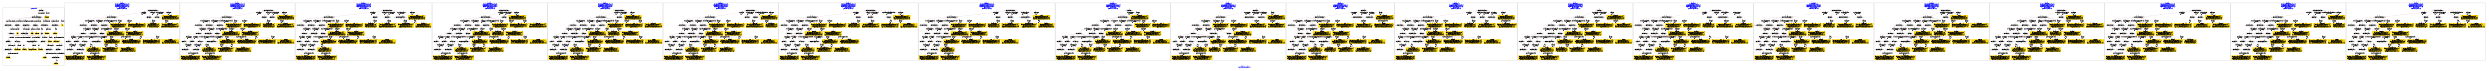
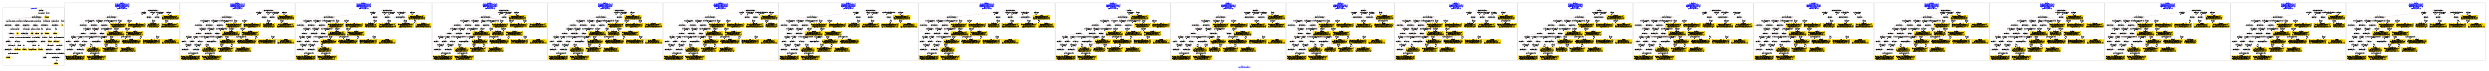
node "birthYear": fillcolor gold -> lightgray
